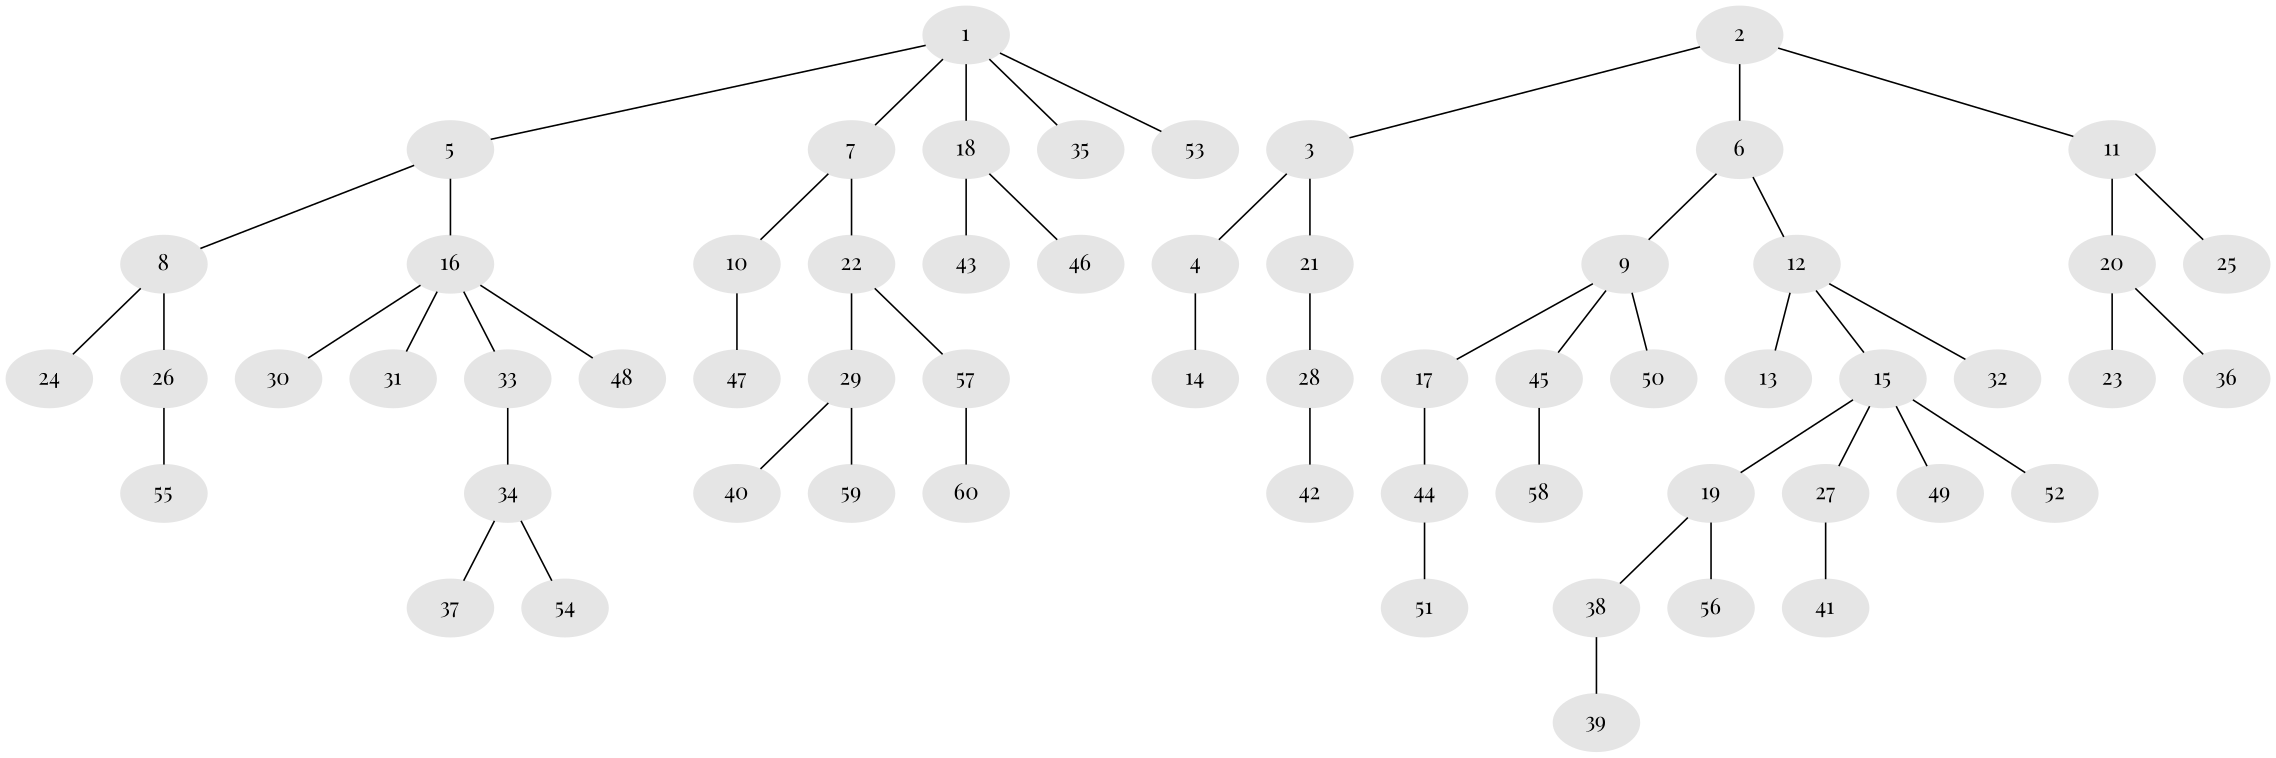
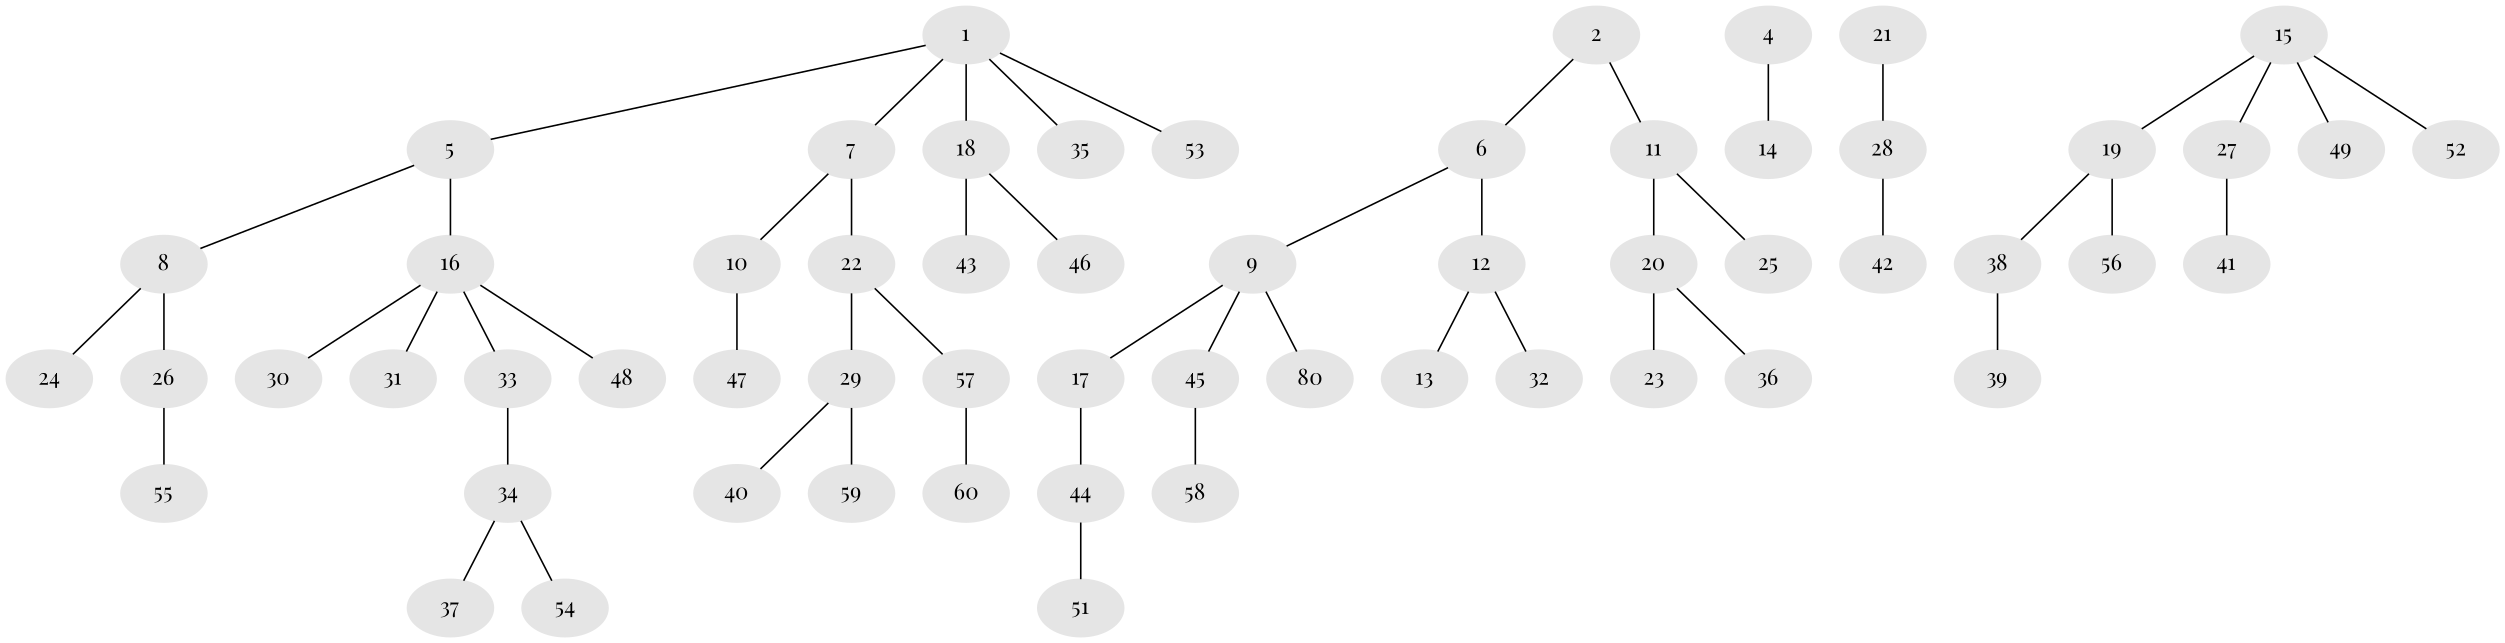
node "3": removed
edge "12" -- "15": removed
node "50": label "50" -> "80"
